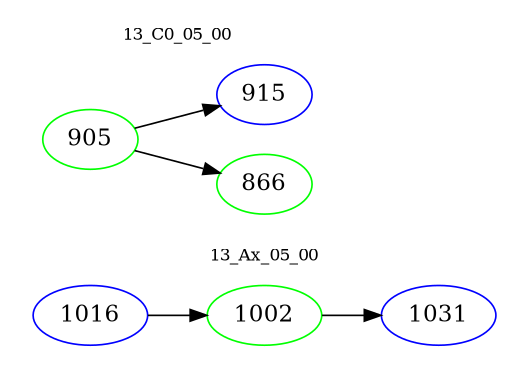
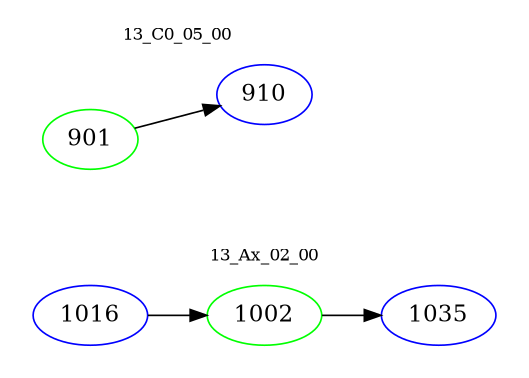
node "915": label "915" -> "910"
node "905": label "905" -> "901"
node "866": removed
cluster "13_Ax_05_00": label "13_Ax_05_00" -> "13_Ax_02_00"
node "1031": label "1031" -> "1035"
